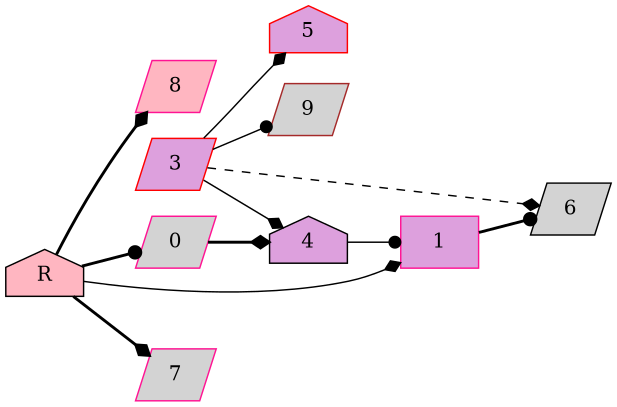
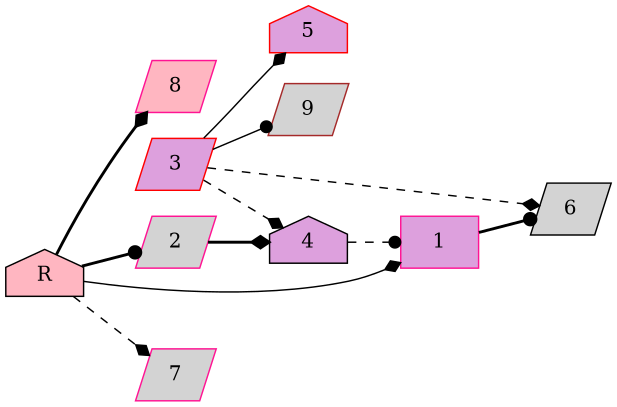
edge "3" -> "4": style solid -> dashed
node "0": label "0" -> "2"
edge "4" -> "1": style solid -> dashed
edge "R" -> "7": style bold -> dashed
